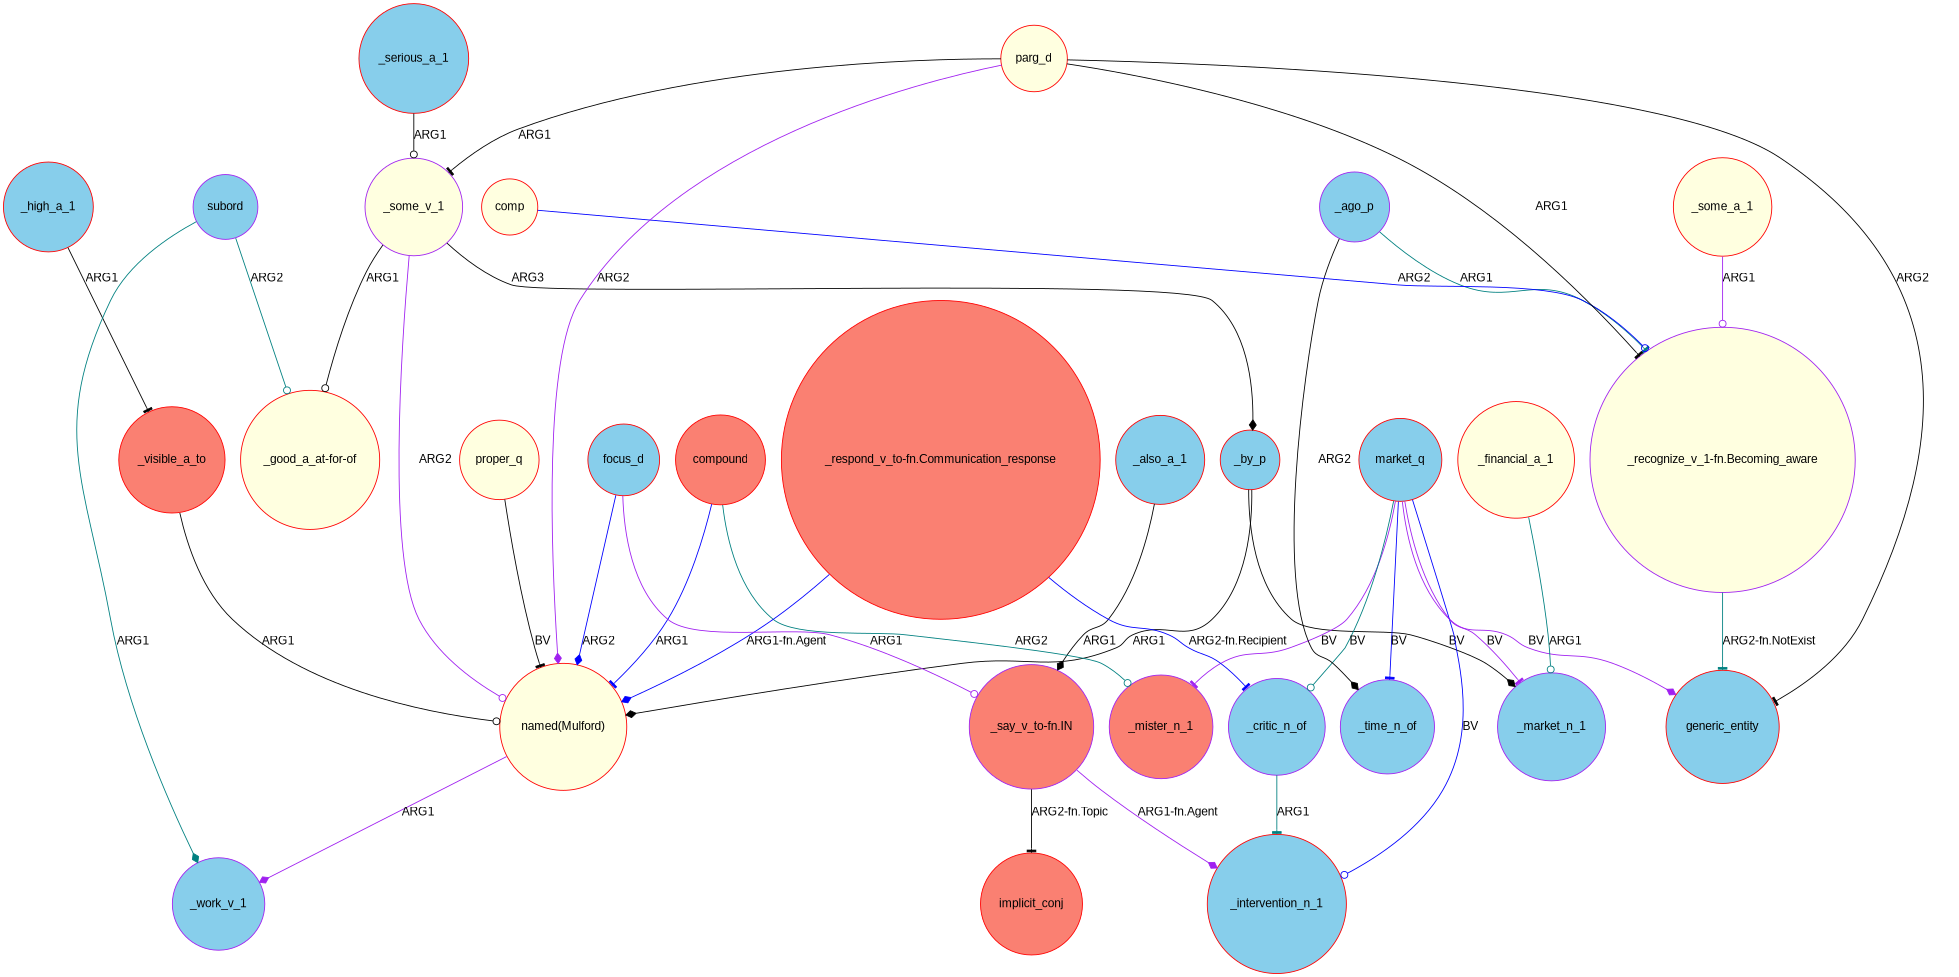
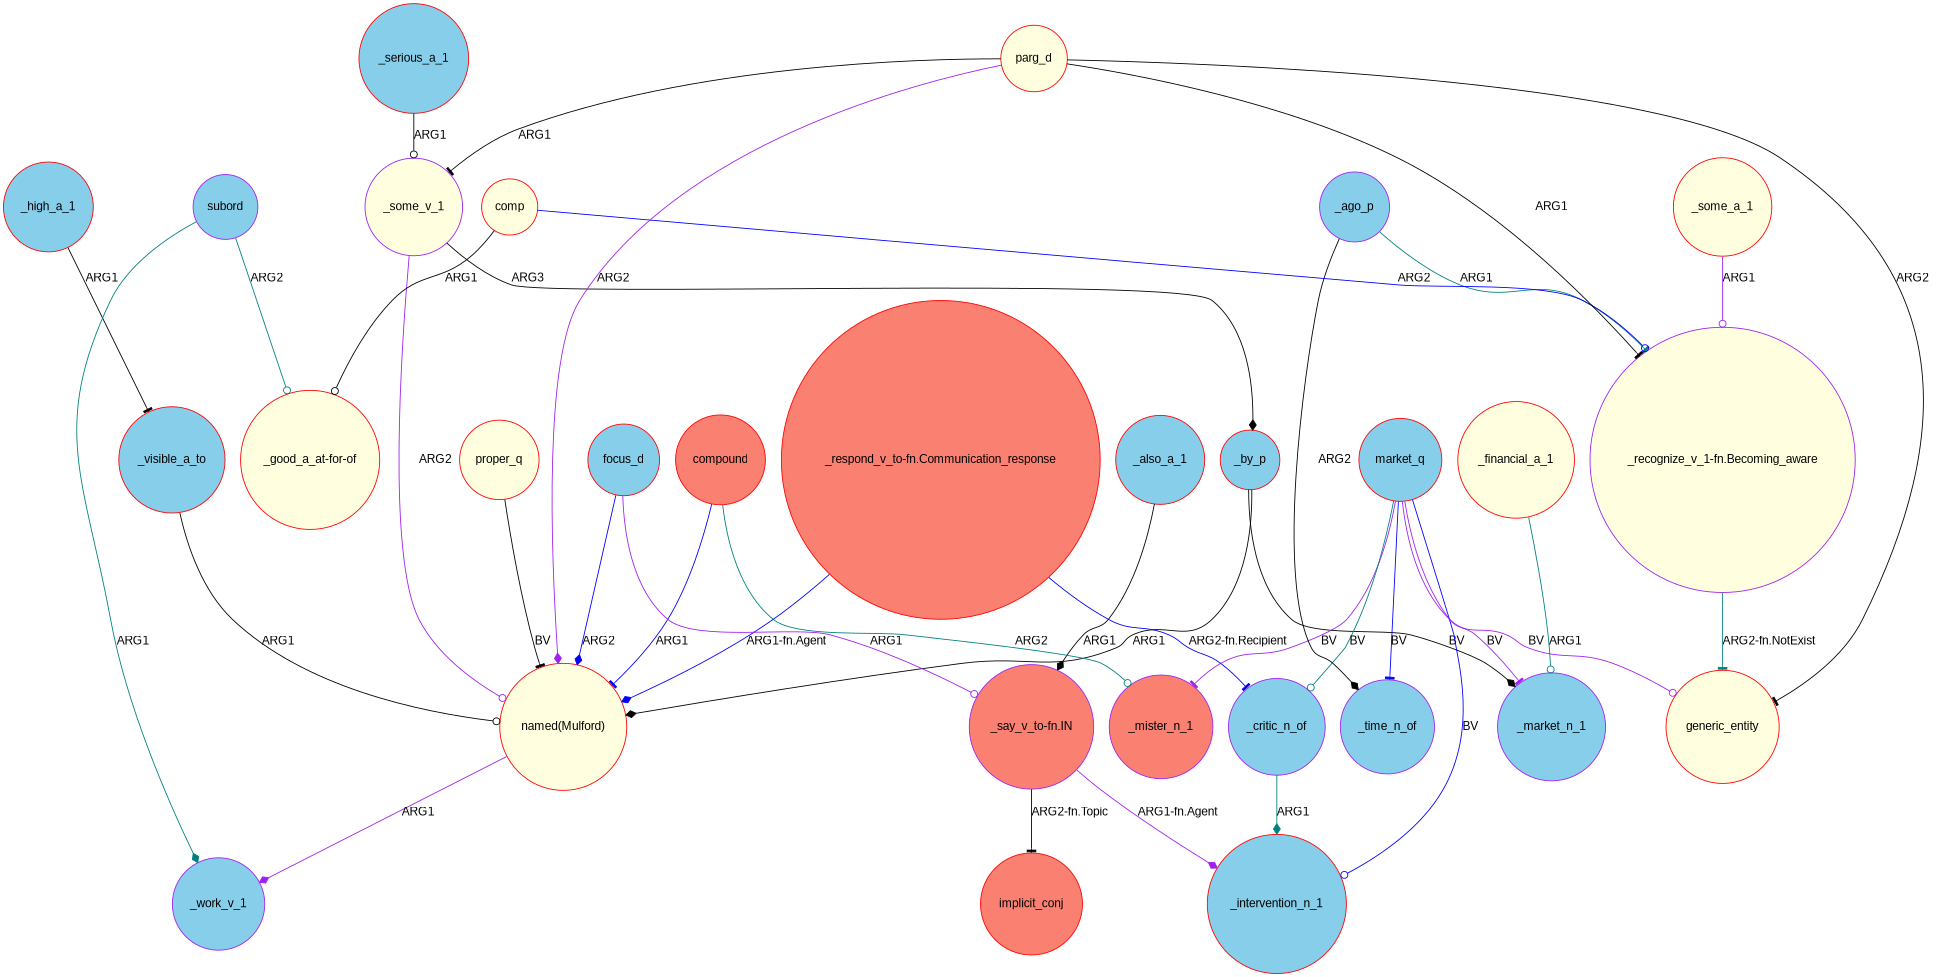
edge "_some_v_1" -> "_good_a_at-for-of": now "comp" -> "_good_a_at-for-of"
node "_visible_a_to": fillcolor salmon -> skyblue
edge "market_q" -> "generic_entity": arrowhead diamond -> odot
node "generic_entity": fillcolor skyblue -> lightyellow
edge "_critic_n_of" -> "_intervention_n_1": arrowhead tee -> diamond
